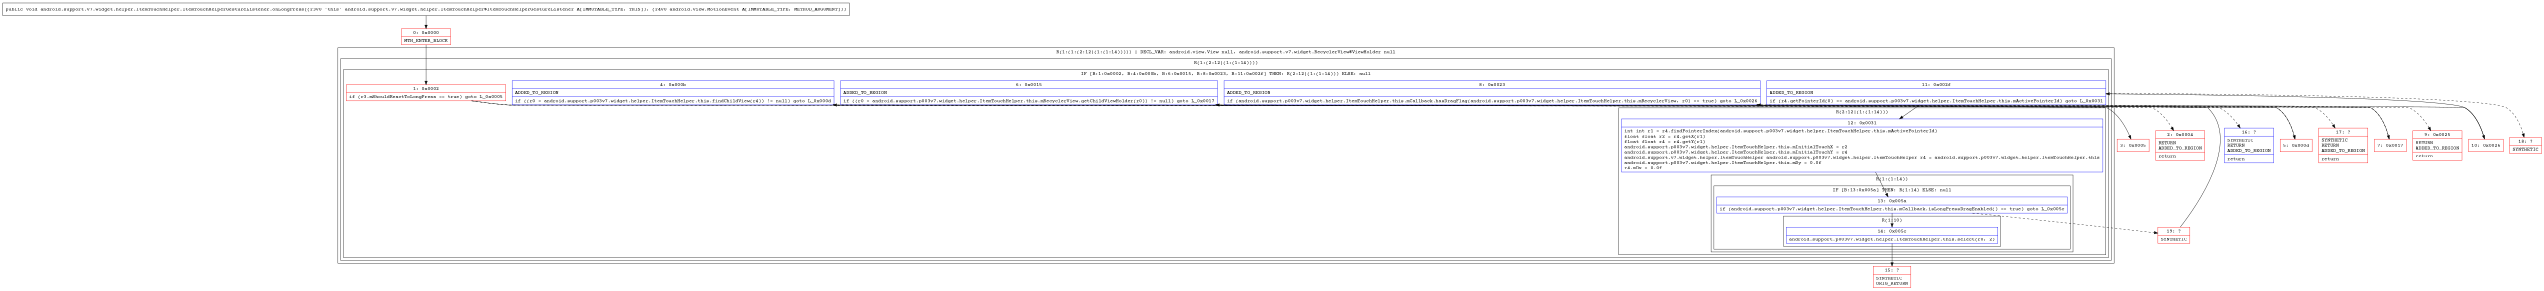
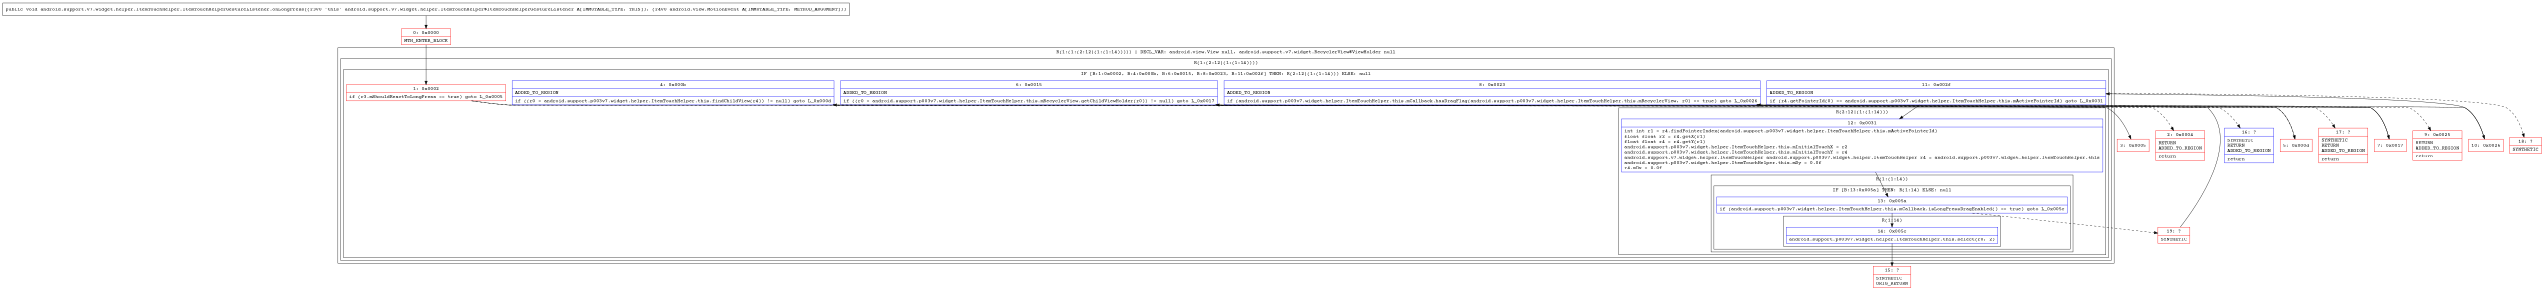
edge "7: 0x0017" -> "8: 0x0023": style dashed -> solid
cluster "R(1:10)": label "R(1:10)" -> "R(1:14)"
